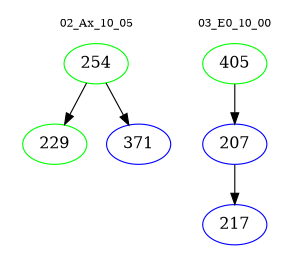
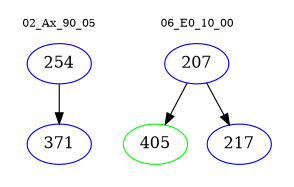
cluster "02_Ax_10_05": label "02_Ax_10_05" -> "02_Ax_90_05"
cluster "03_E0_10_00": label "03_E0_10_00" -> "06_E0_10_00"
node "254": color green -> blue
edge "405" -> "207": reversed
node "229": removed
